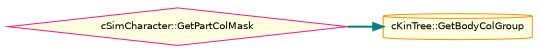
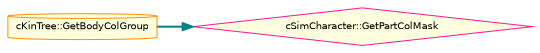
edge "cSimCharacter::GetPartColMask" -> "cKinTree::GetBodyColGroup": reversed
